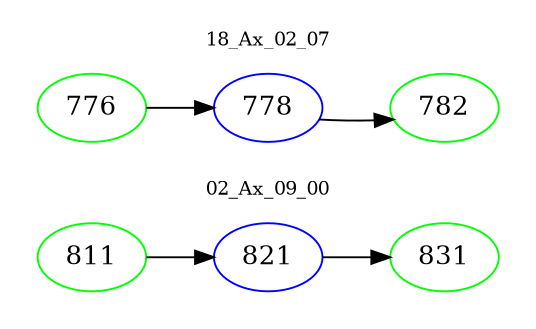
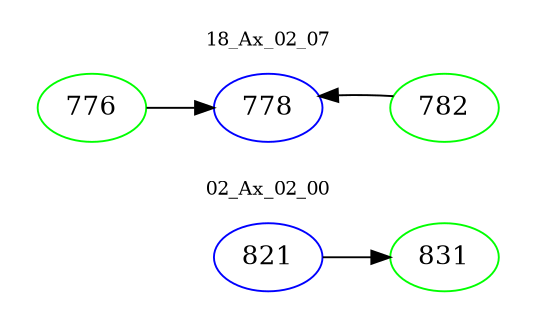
edge "778" -> "782": reversed
cluster "02_Ax_09_00": label "02_Ax_09_00" -> "02_Ax_02_00"
node "811": removed
